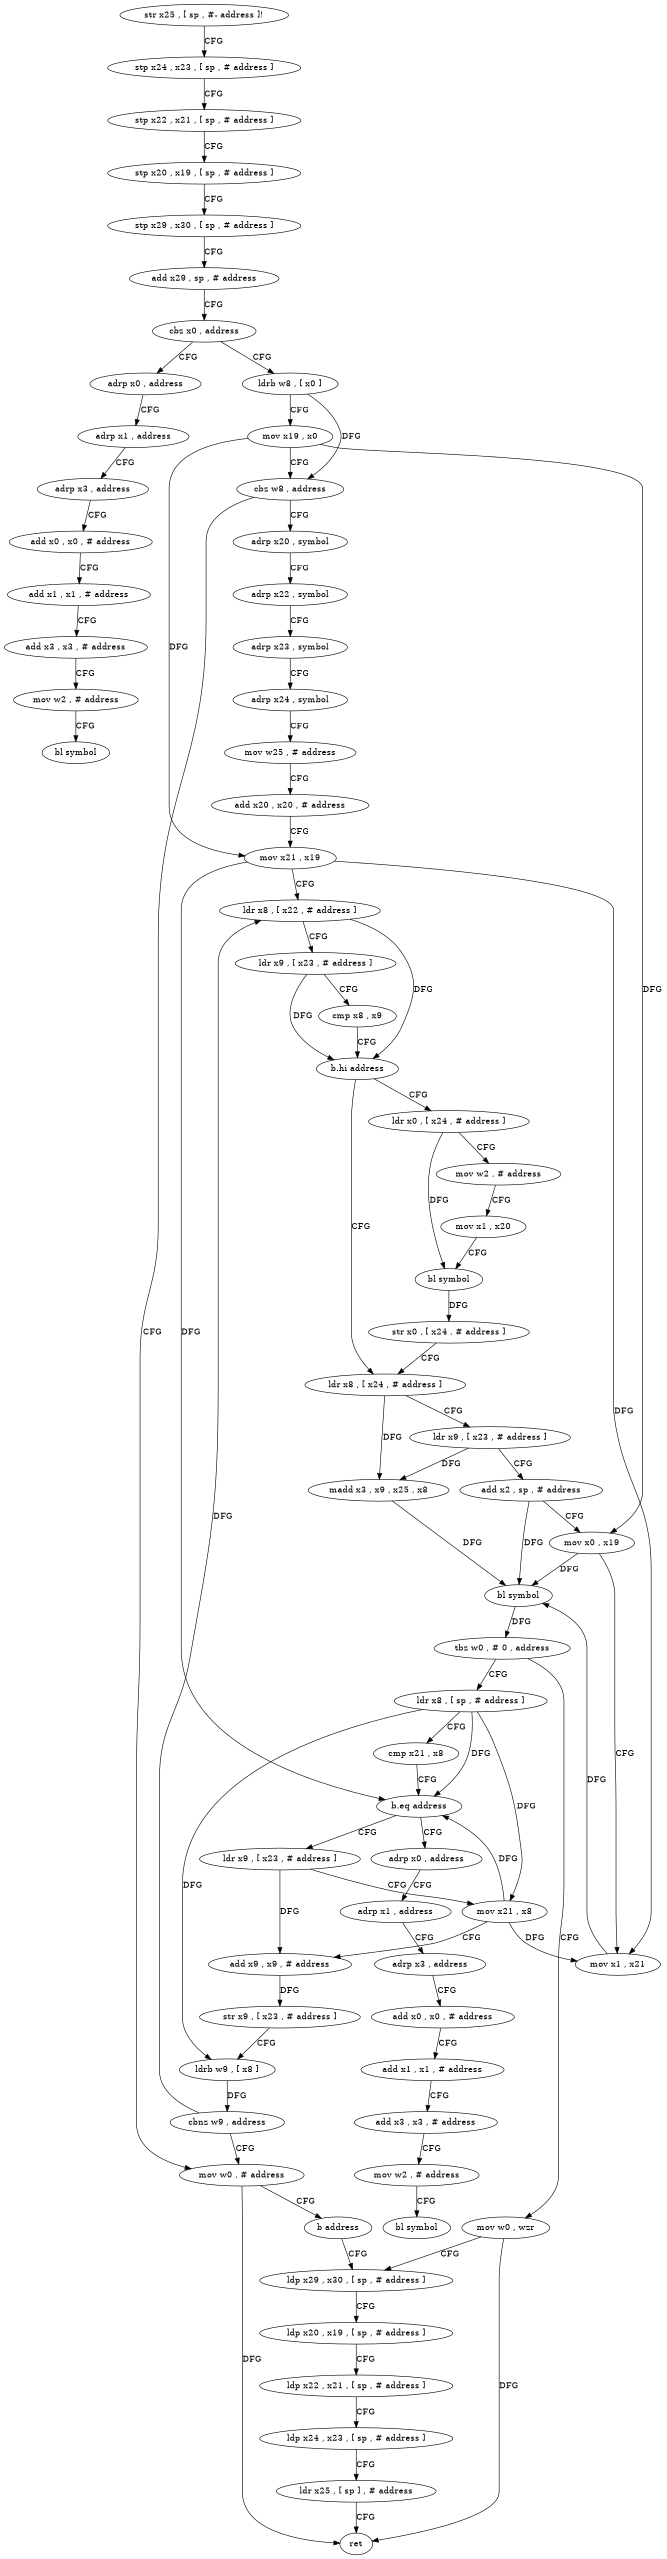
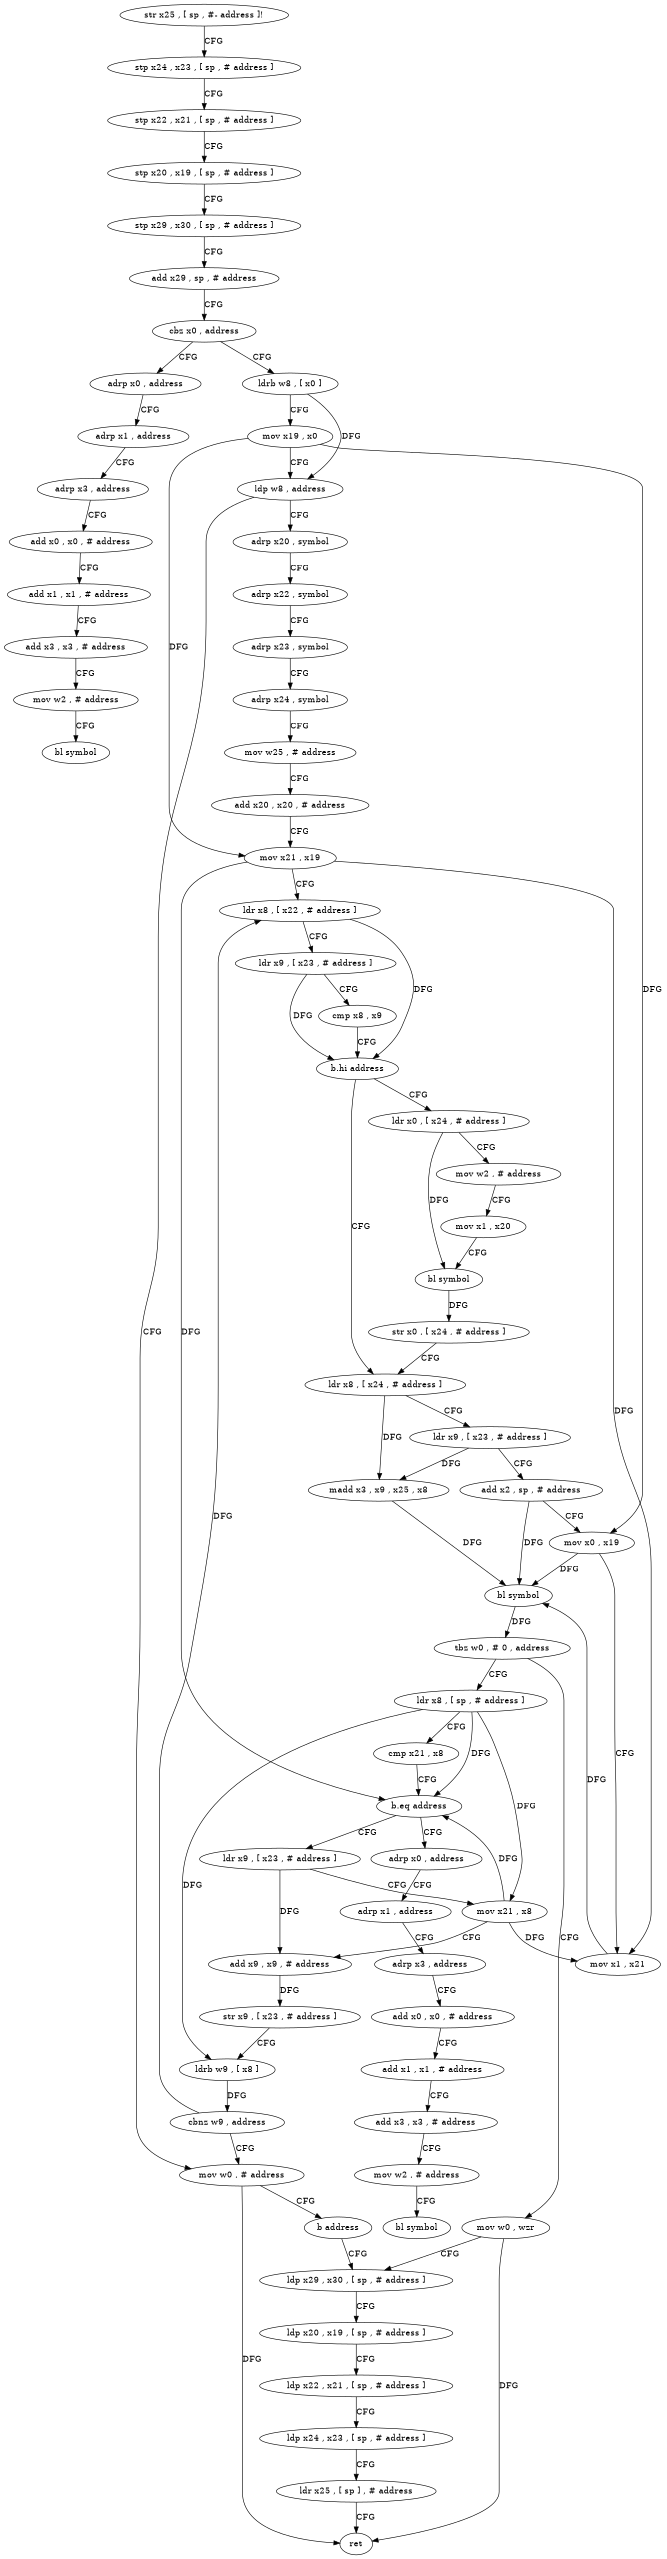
node "cbz w8 , address": label "cbz w8 , address" -> "ldp w8 , address"
